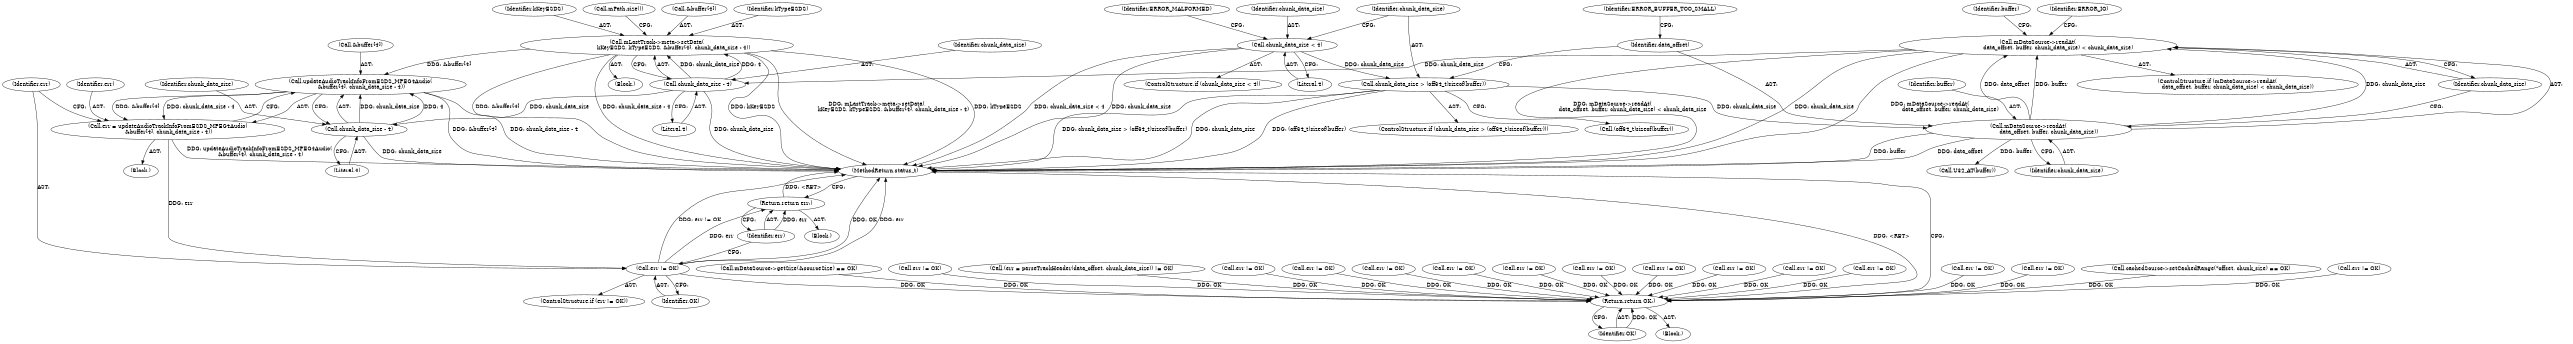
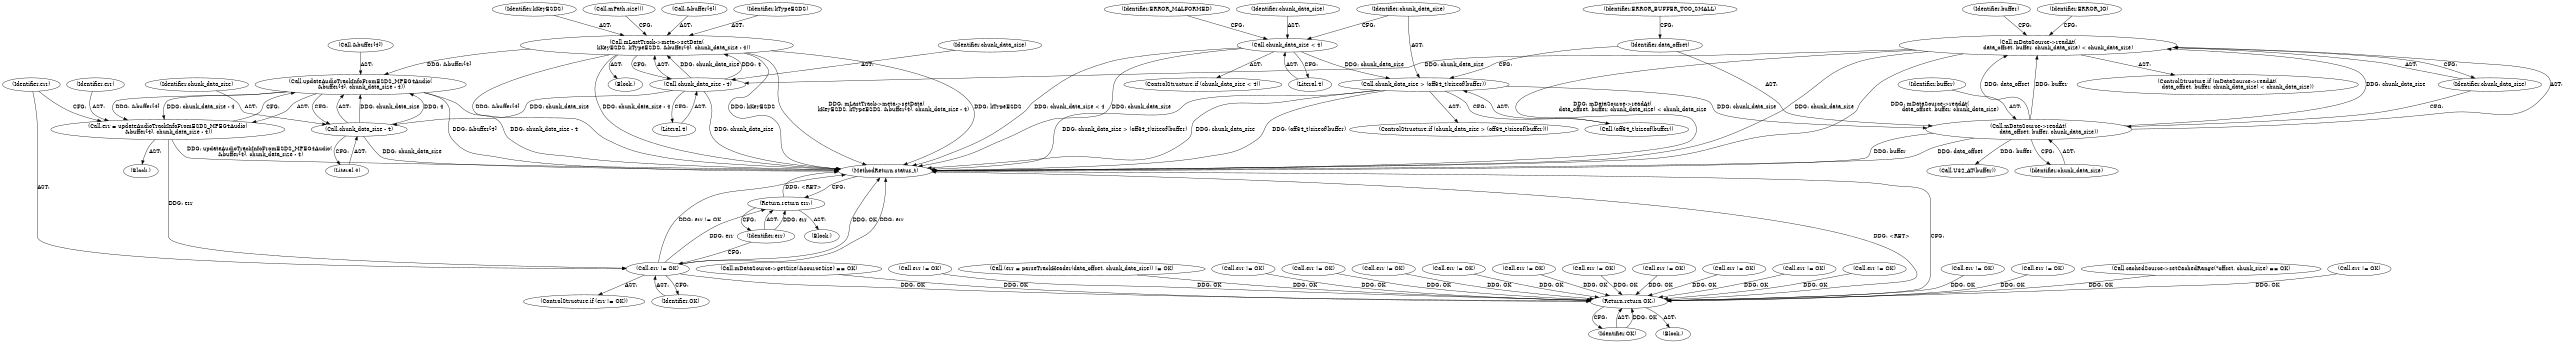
edge "(Call,(off64_t)sizeof(buffer))" -> "(Call,chunk_data_size > (off64_t)sizeof(buffer))": added, label "AST:"
